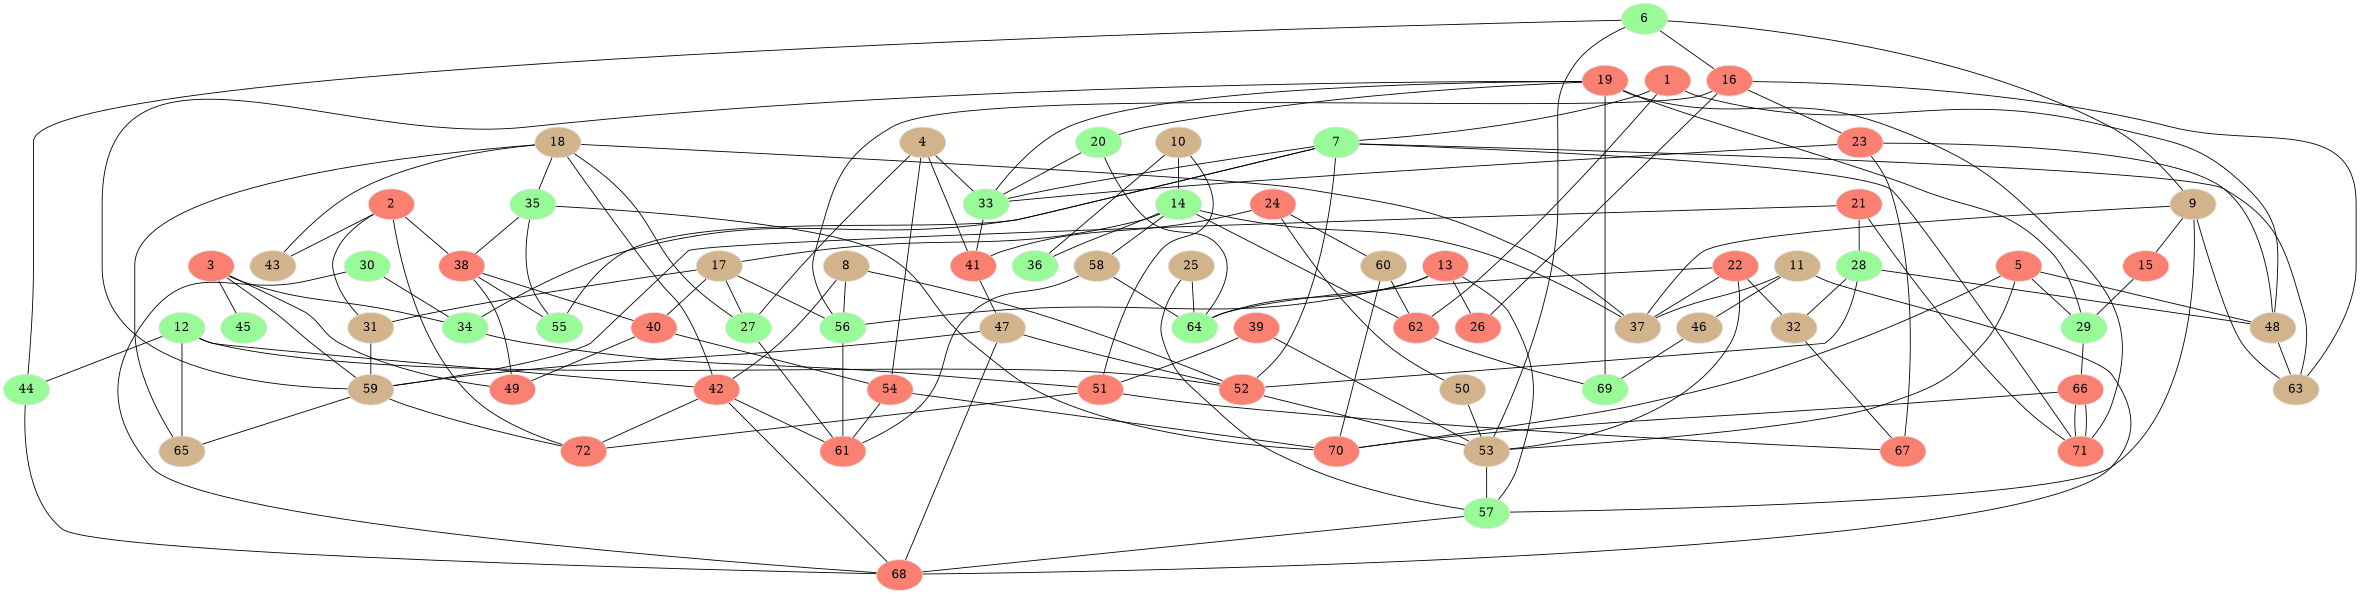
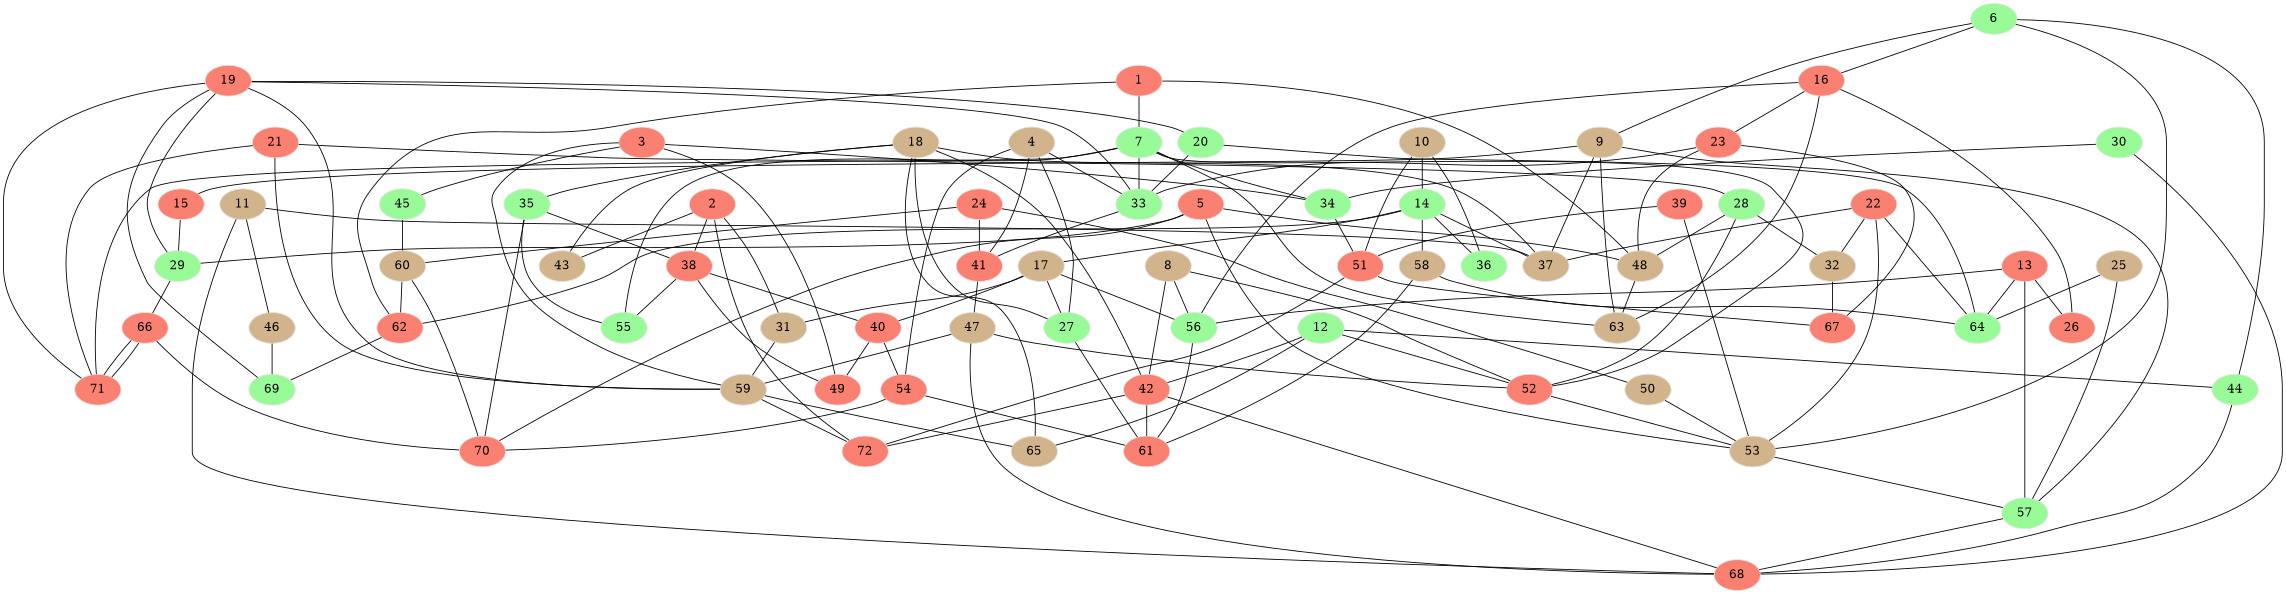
edge "45" -- "60": added
